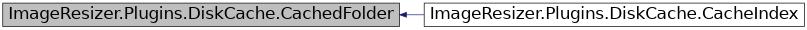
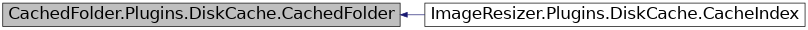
node "ImageResizer.Plugins.DiskCache.CachedFolder": label "ImageResizer.Plugins.DiskCache.CachedFolder" -> "CachedFolder.Plugins.DiskCache.CachedFolder"
